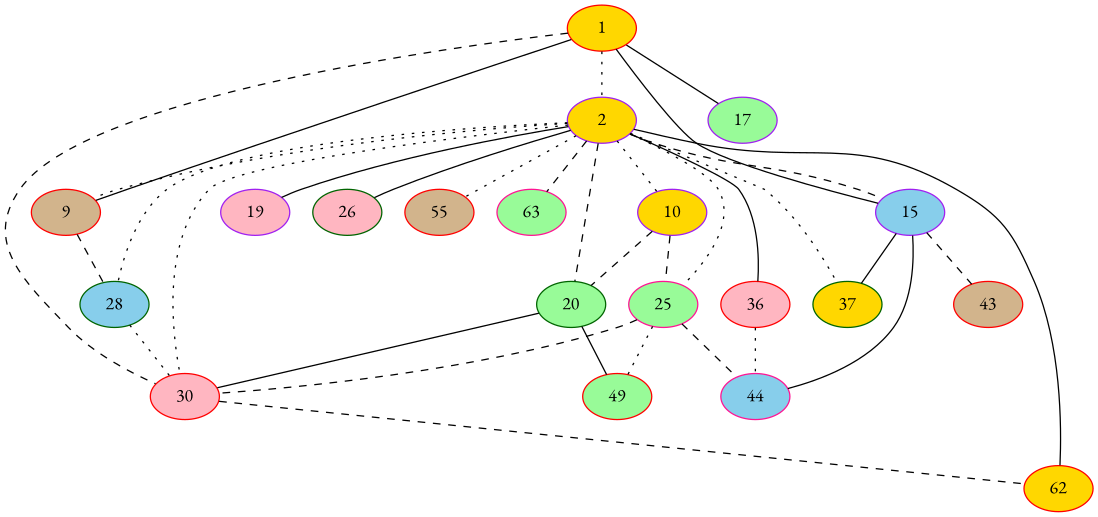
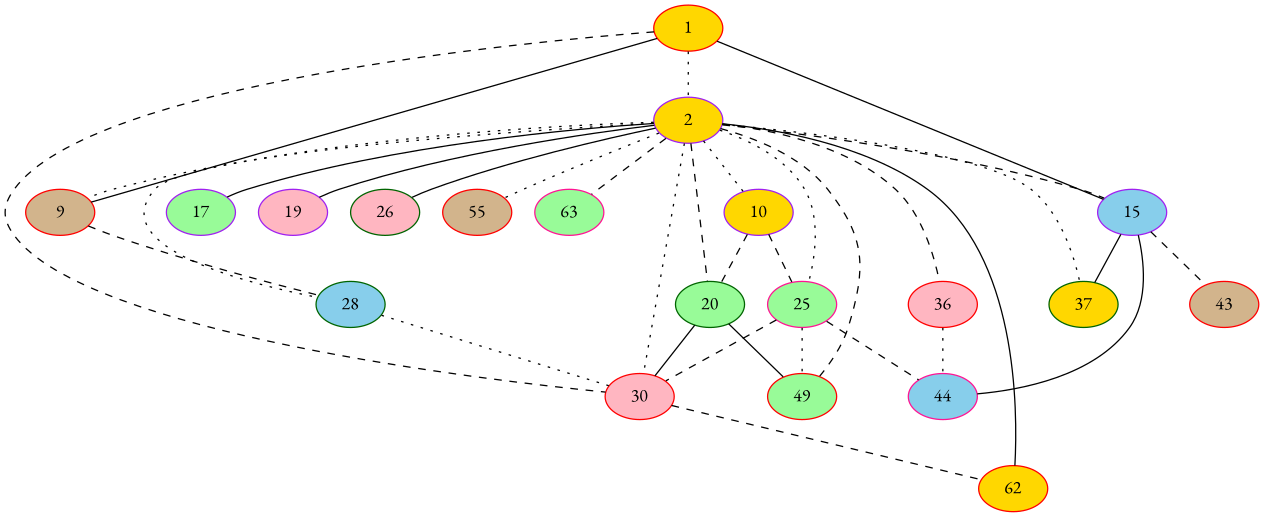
edge "1" -- "17": now "2" -- "17"
edge "2" -- "36": style solid -> dashed
edge "2" -- "49": added
